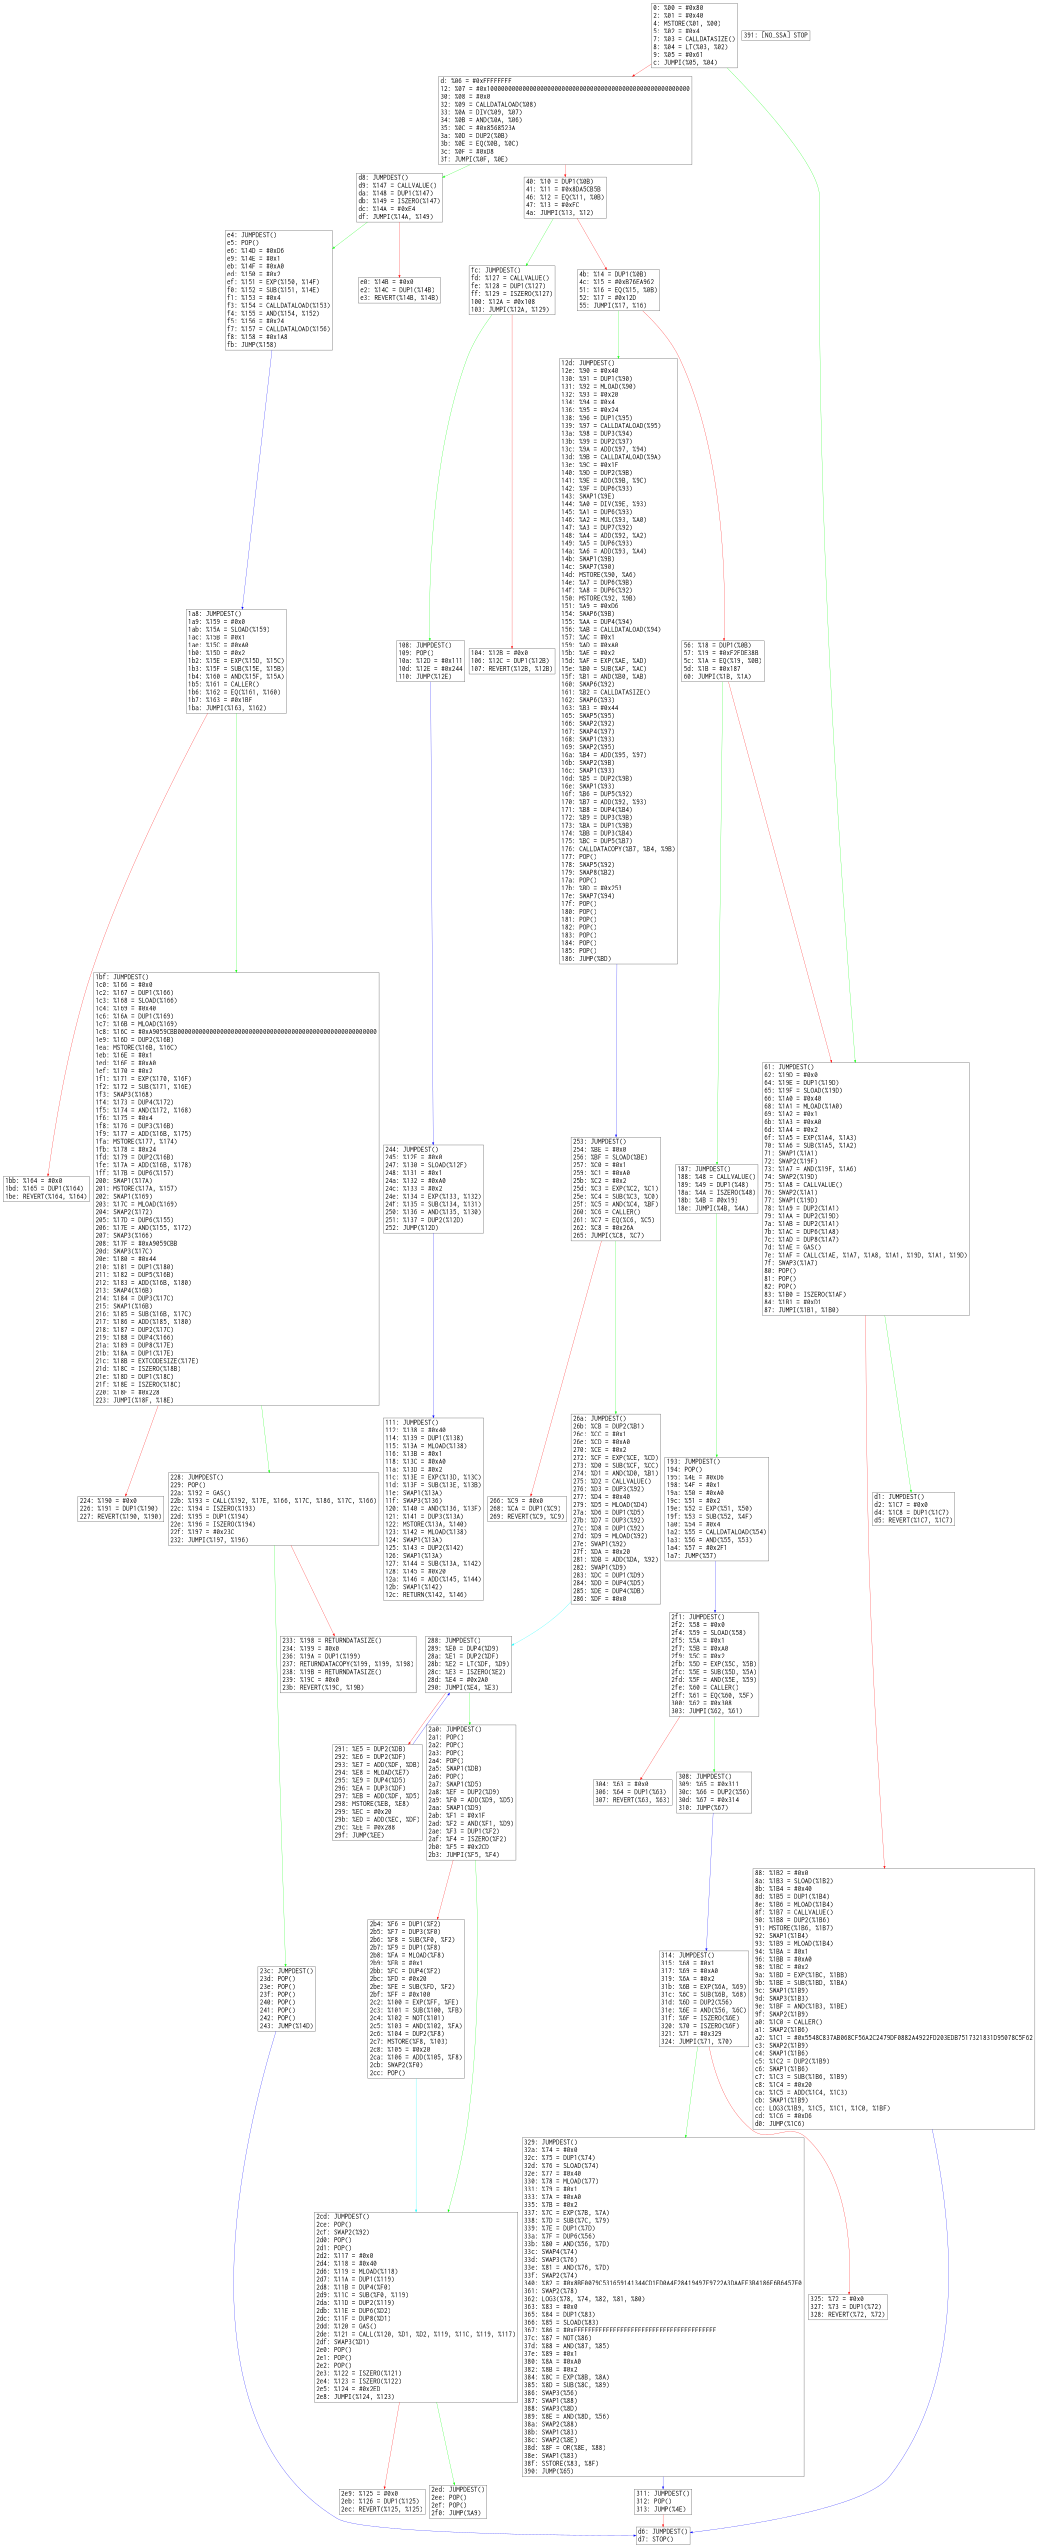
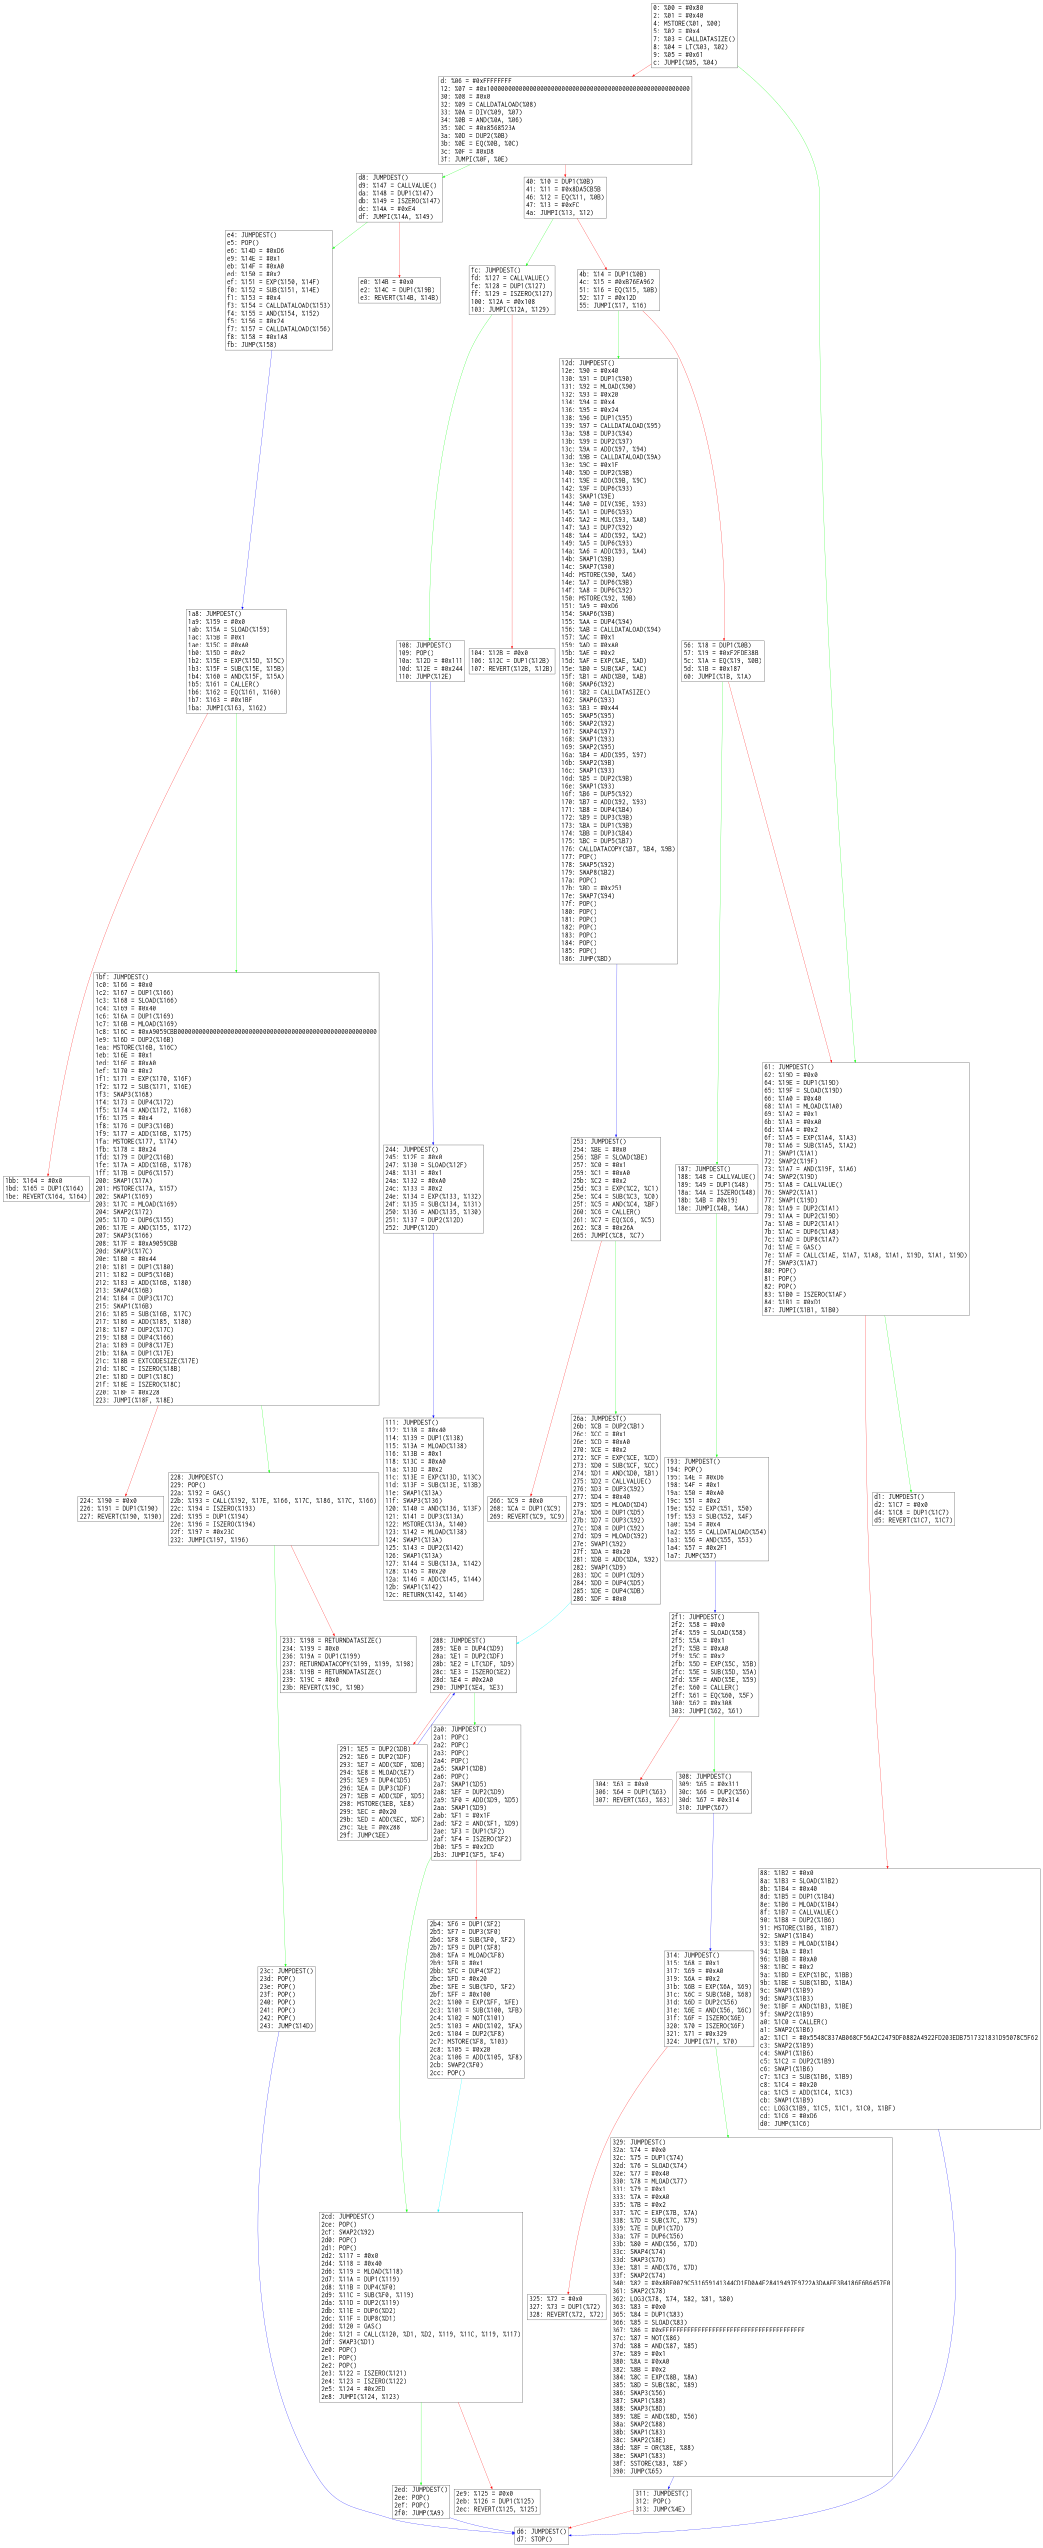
node "391: [NO_SSA] STOP": removed
node "e0: %14B = #0x0 e2: %14C = DUP1(%14B) e3: REVERT(%14B, %14B)": label "e0: %14B = #0x0 e2: %14C = DUP1(%14B) e3: REVERT(%14B, %14B)" -> "e0: %14B = #0x0 e2: %14C = DUP1(%19B) e3: REVERT(%14B, %14B)"
edge "2ed: JUMPDEST() 2ee: POP() 2ef: POP() 2f0: JUMP(%A9)" -> "d6: JUMPDEST() d7: STOP()": added
